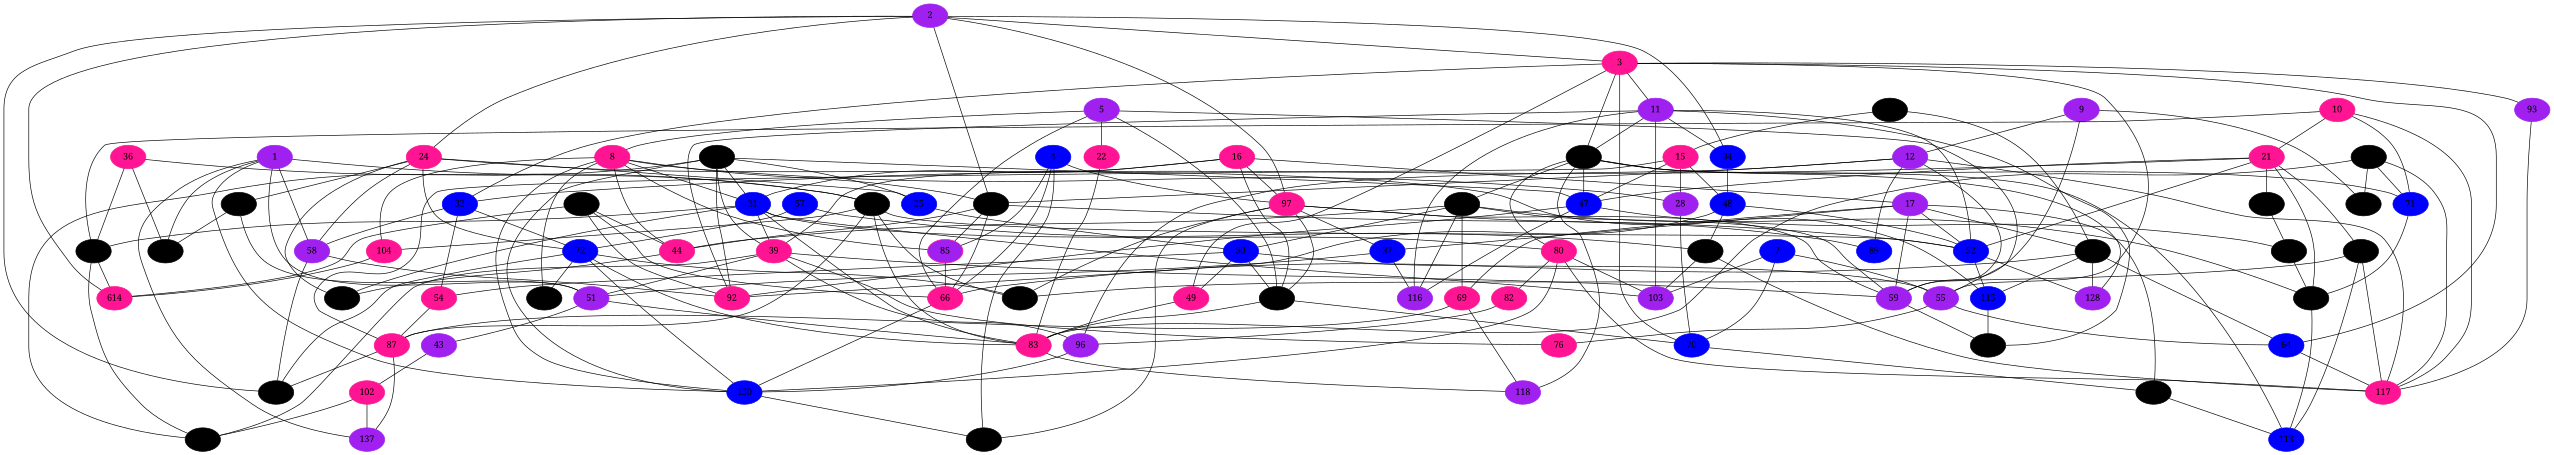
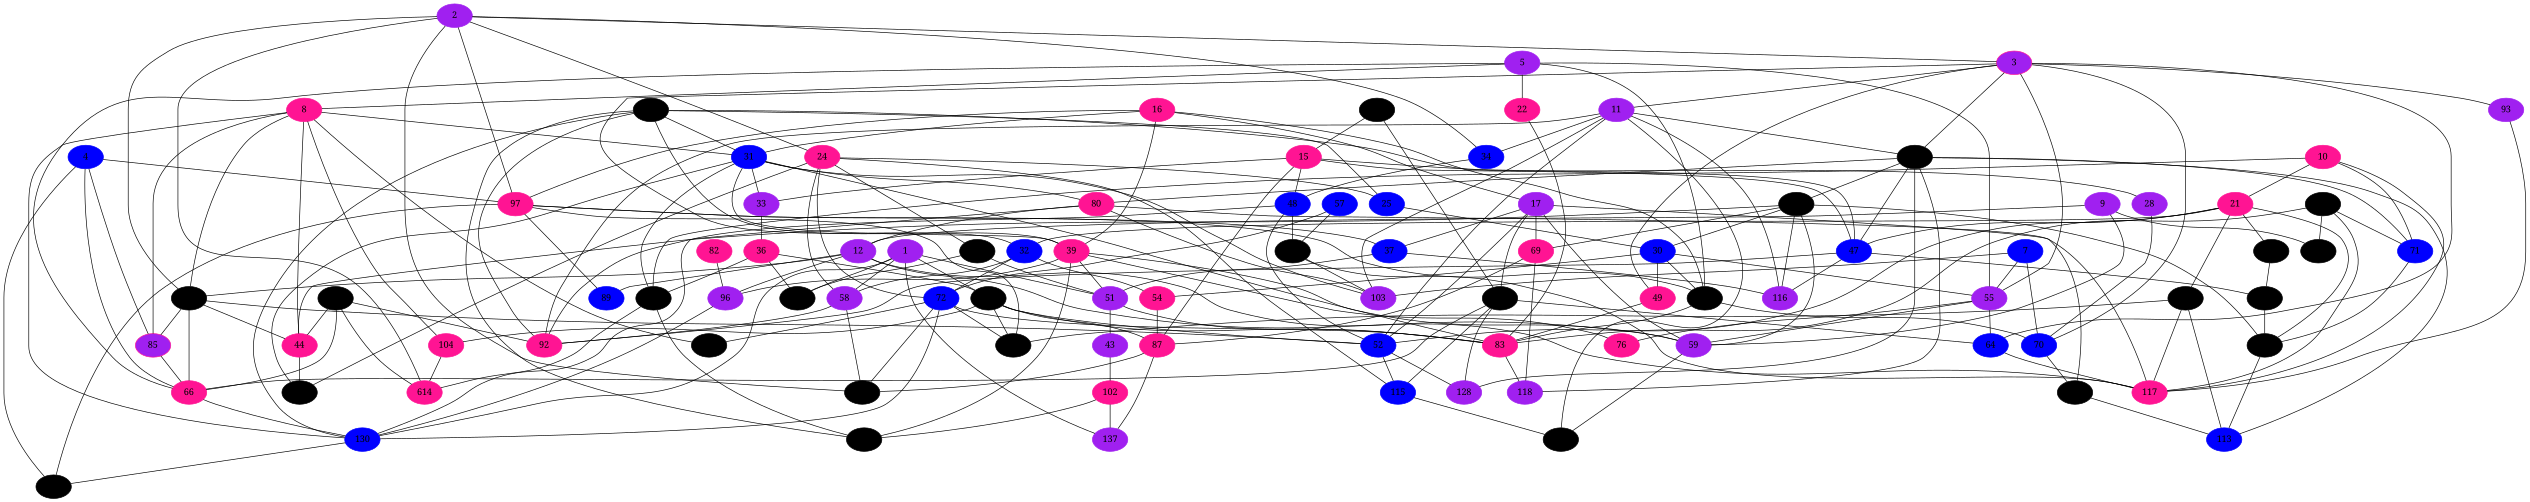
node "3": fillcolor deeppink -> purple
edge "8" -- "28": removed
node "33": added
edge "97" -- "59": now "55" -- "59"
edge "80" -- "82": now "80" -- "12"
